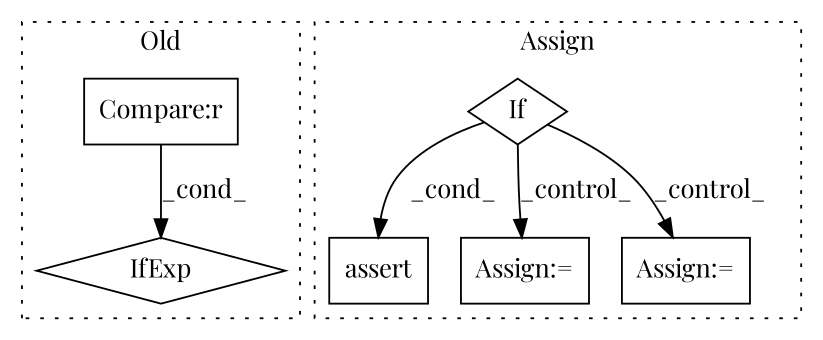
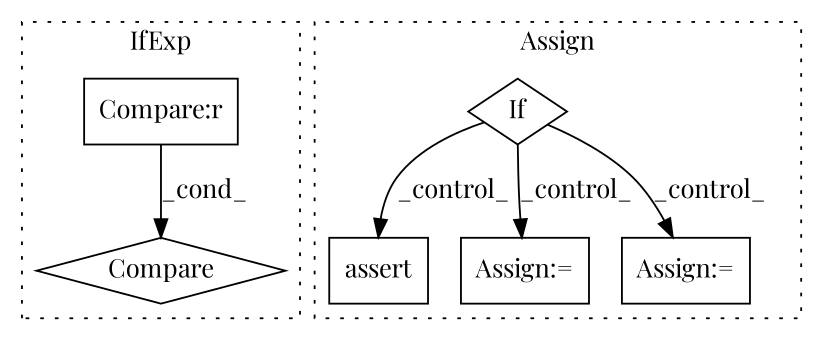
cluster "Old": label "Old" -> "IfExp"
edge "If" -> "assert": label "_cond_" -> "_control_"
node "IfExp": label "IfExp" -> "Compare"
